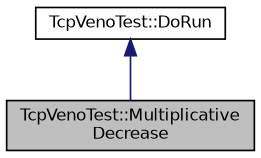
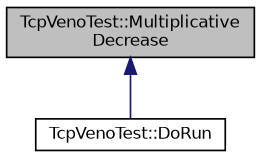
edge "TcpVenoTest::Multiplicative Decrease" -> "TcpVenoTest::DoRun": reversed
